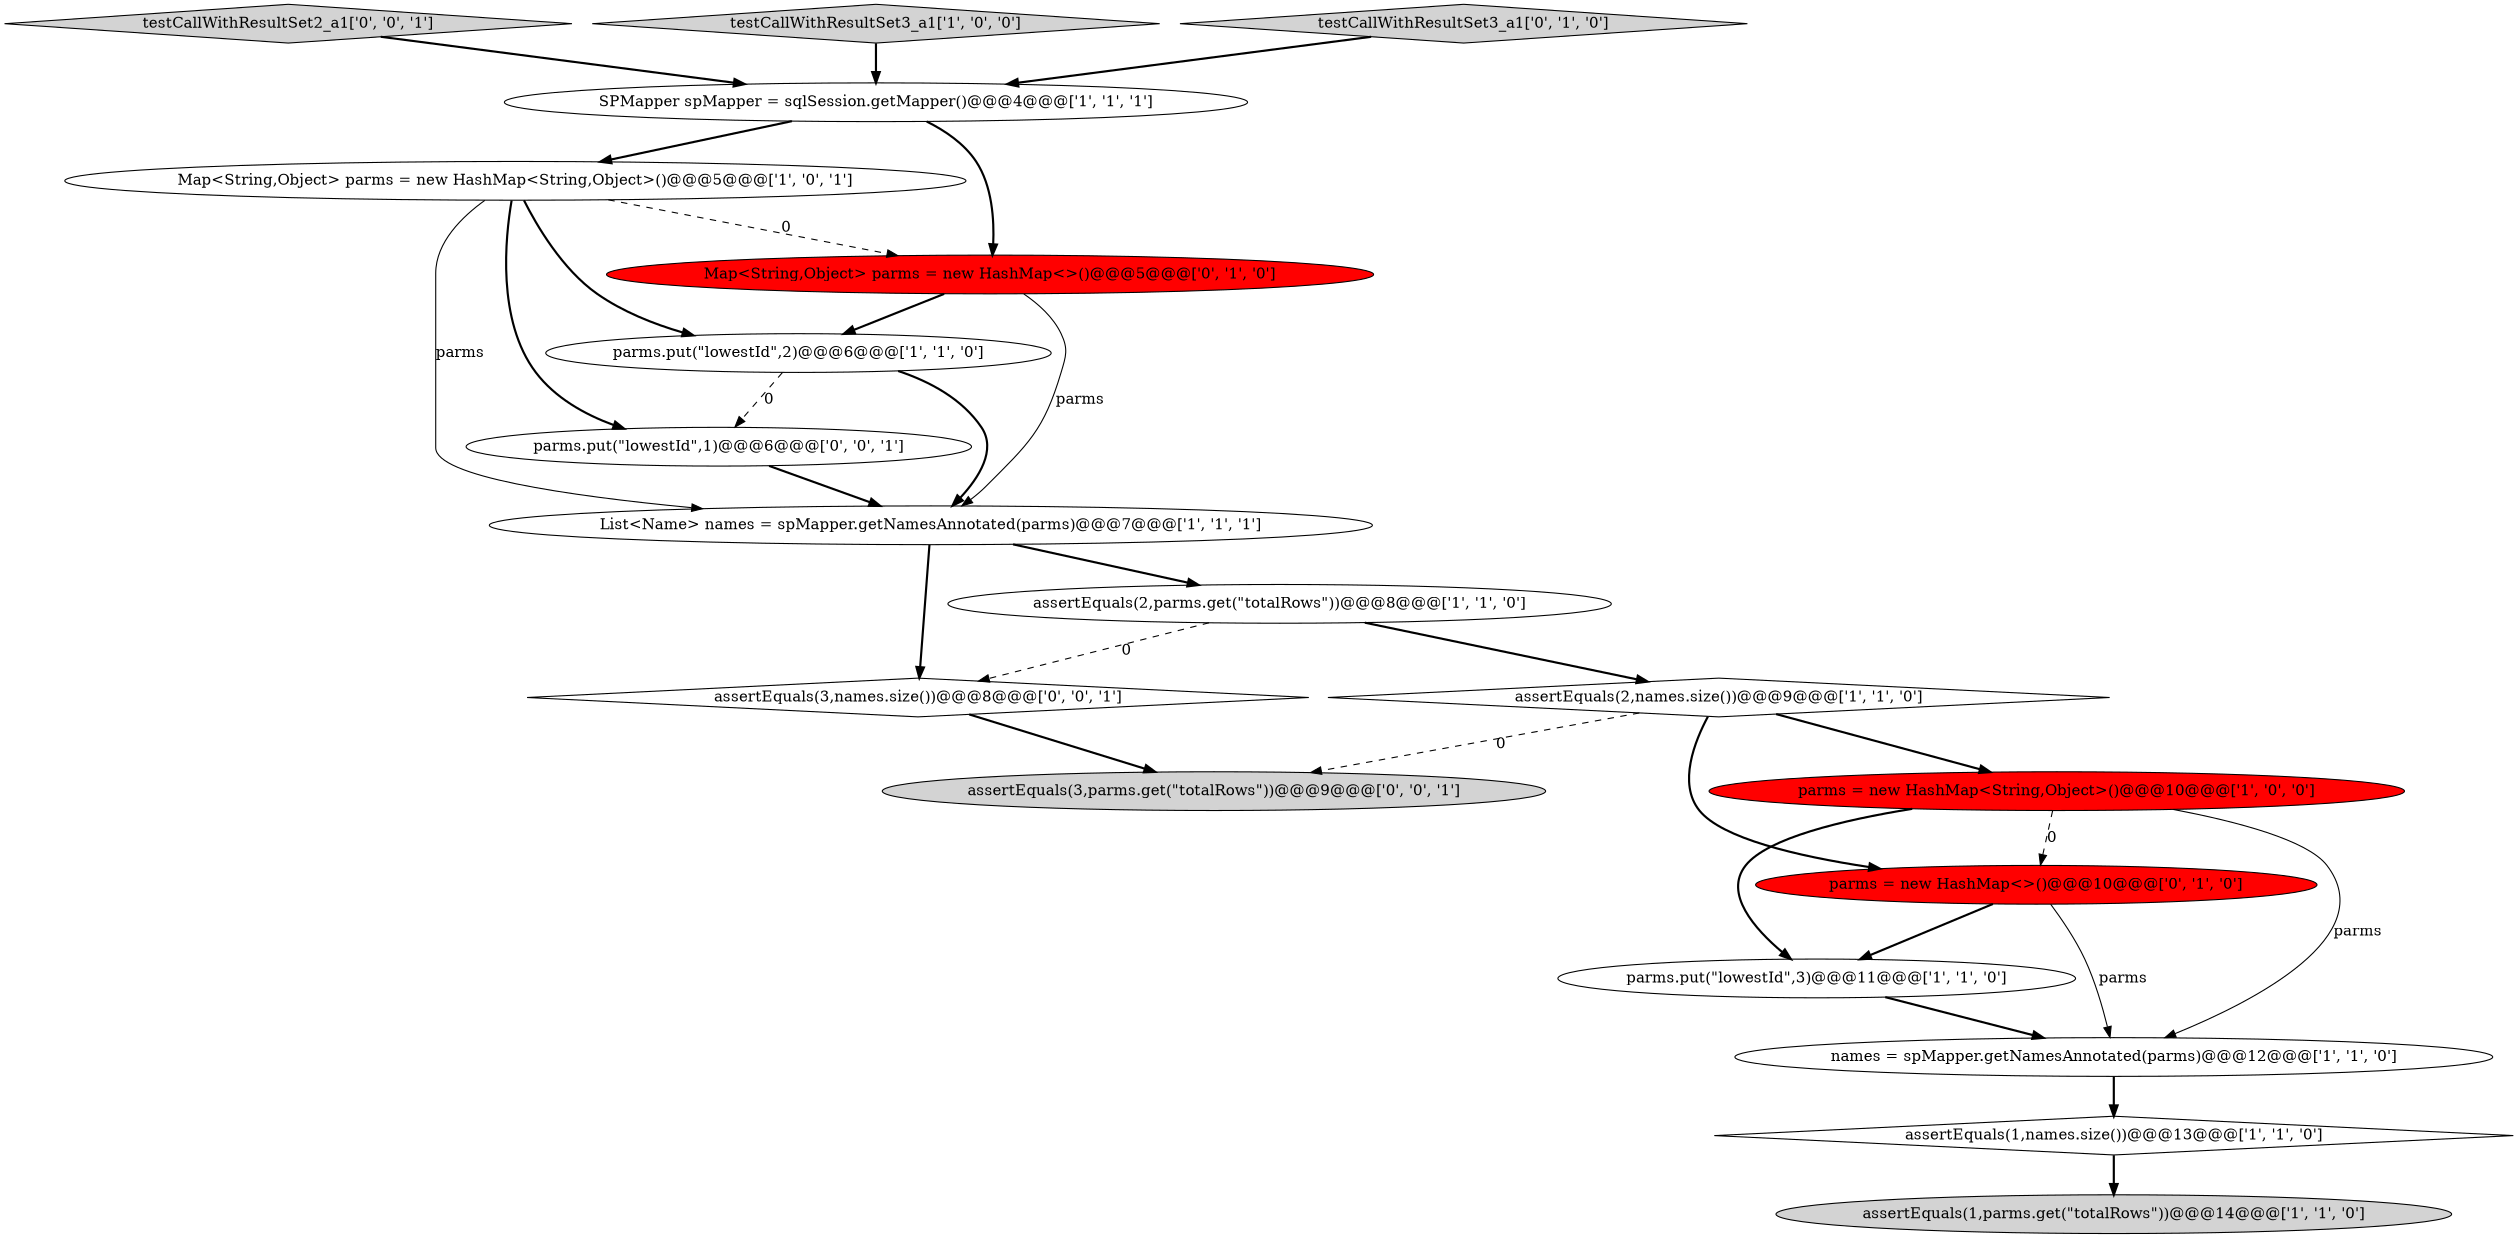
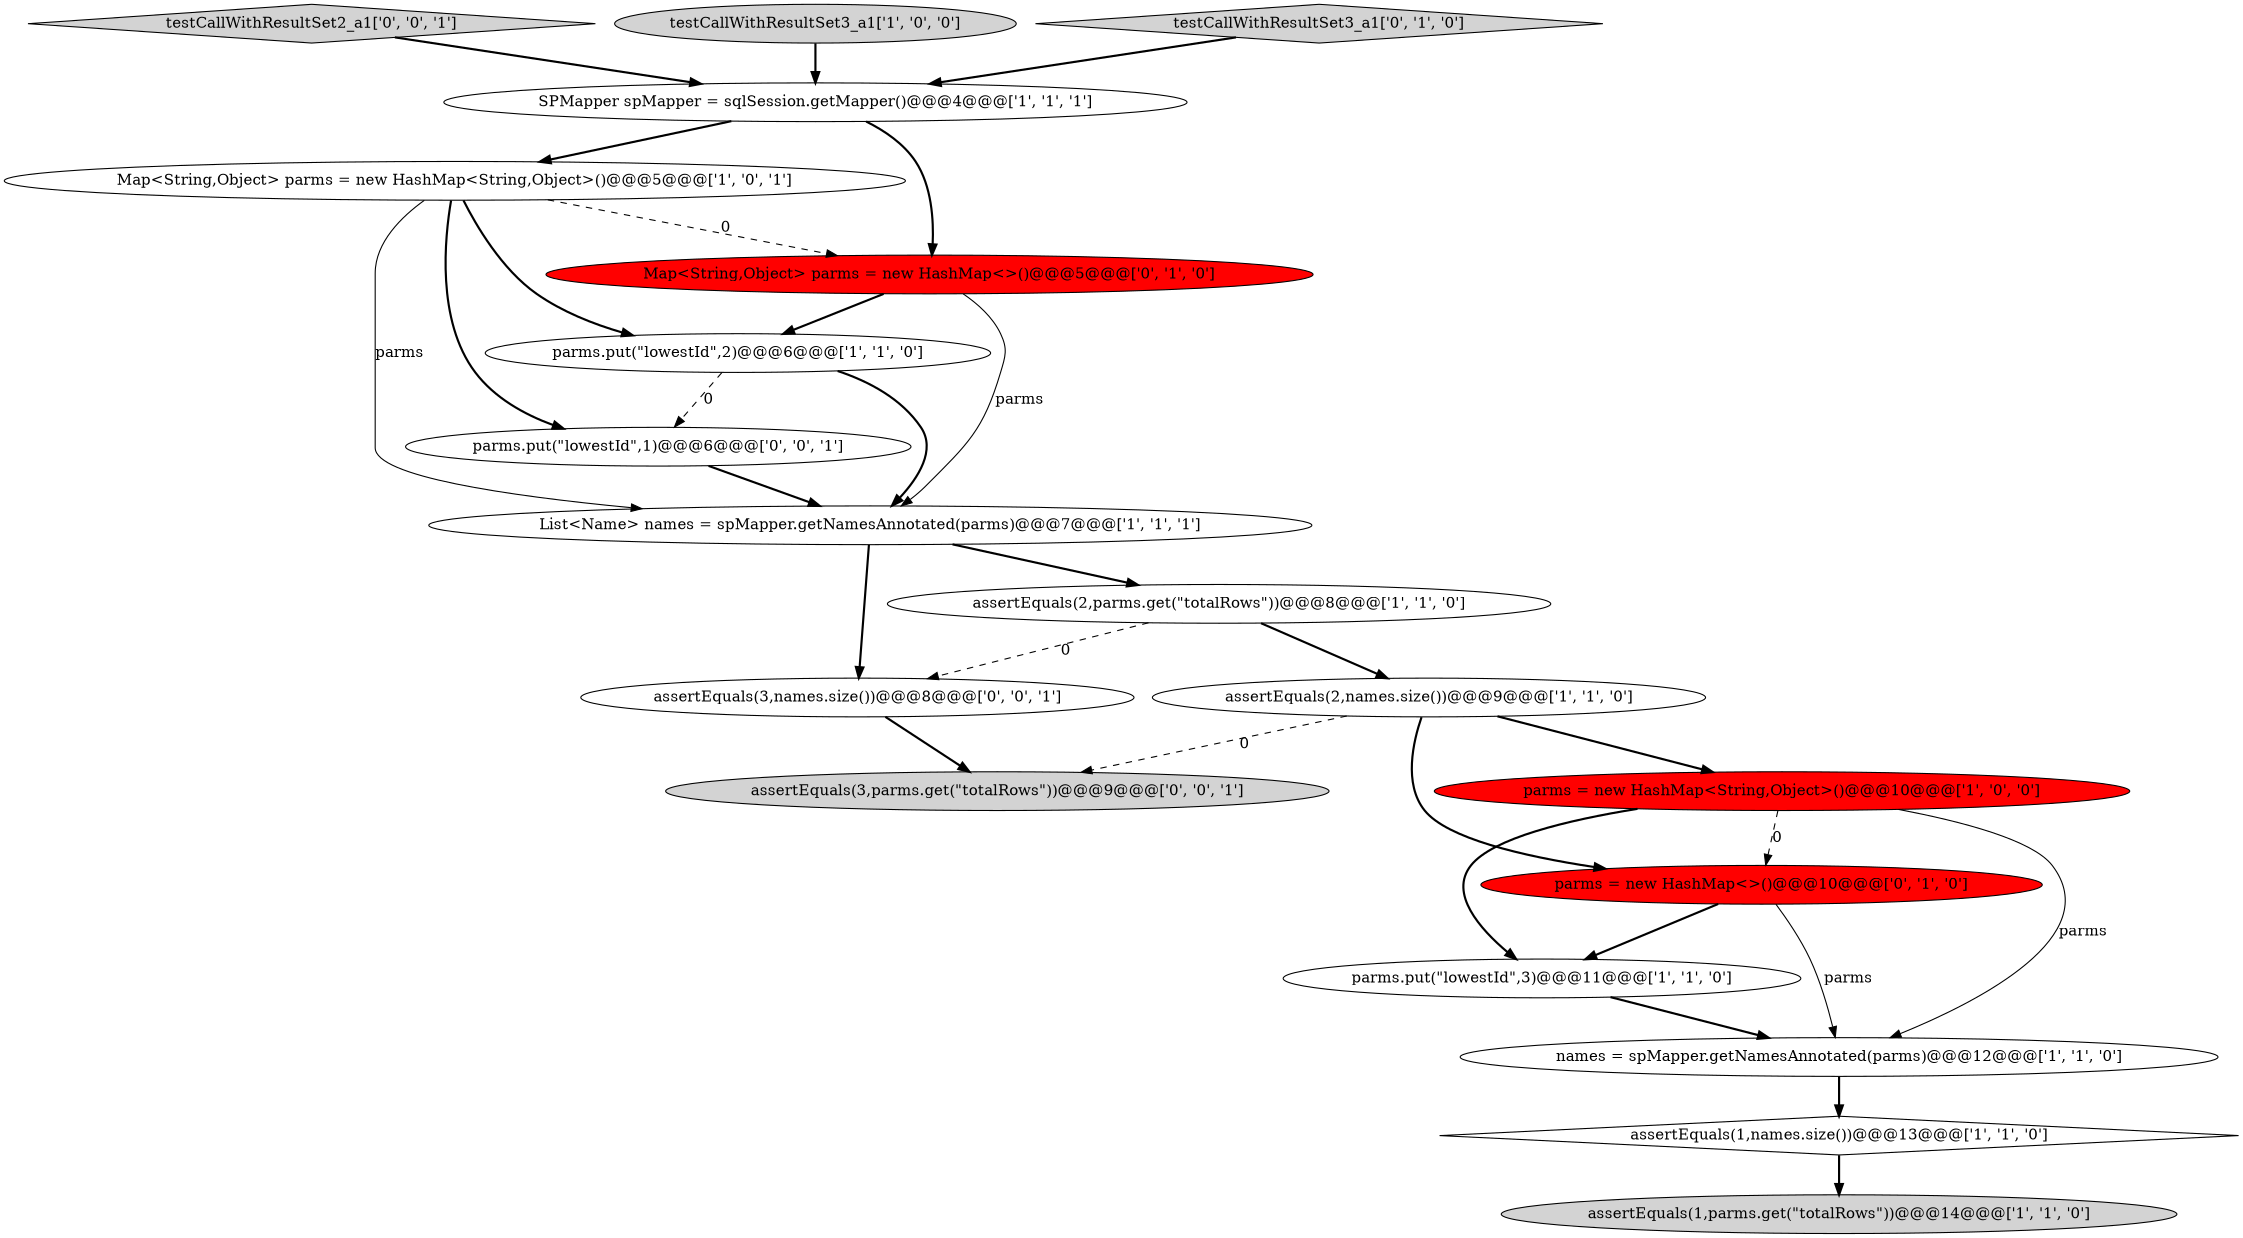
node "testCallWithResultSet3_a1['1', '0', '0']": shape diamond -> ellipse
node "assertEquals(3,names.size())@@@8@@@['0', '0', '1']": shape diamond -> ellipse
node "assertEquals(2,names.size())@@@9@@@['1', '1', '0']": shape diamond -> ellipse
